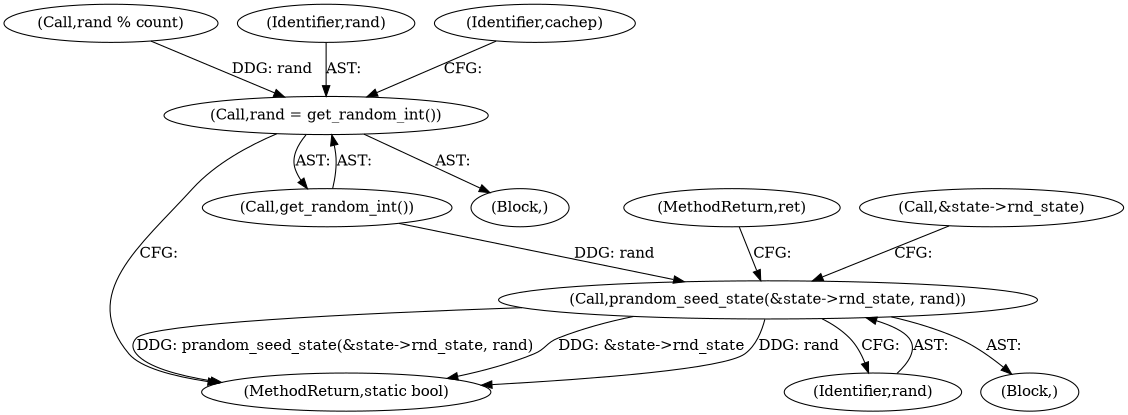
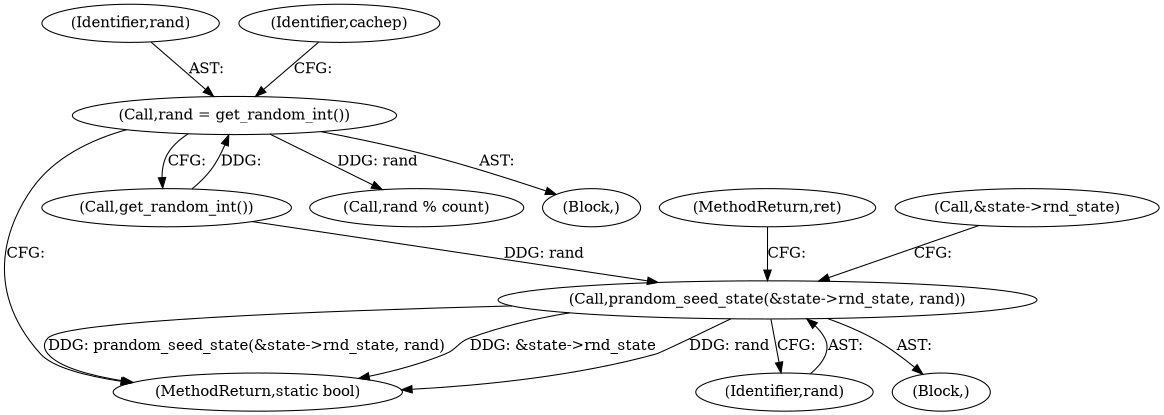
edge "(Call,rand % count)" -> "(Call,rand = get_random_int())": reversed
edge "(Call,rand = get_random_int())" -> "(Call,get_random_int())": label "AST: " -> "CFG: "
edge "(Call,get_random_int())" -> "(Call,rand = get_random_int())": label "AST: " -> "DDG: "
